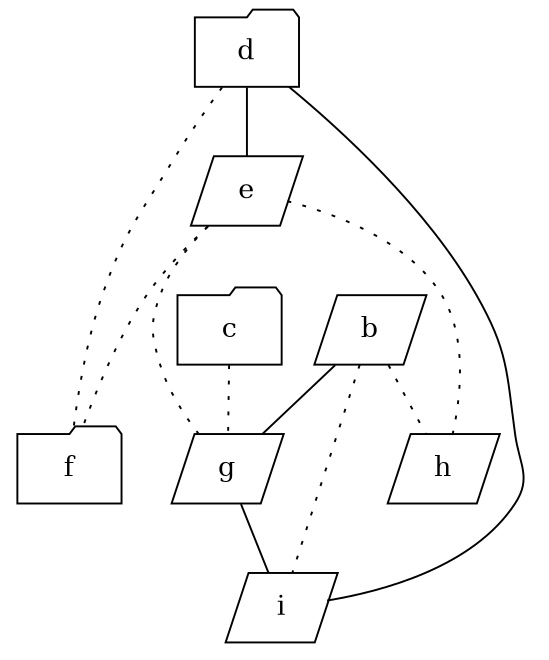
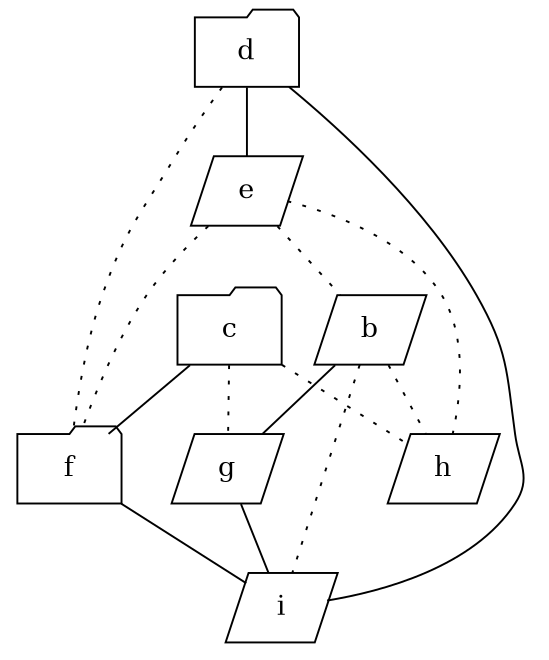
edge "e" -- "g": now "e" -- "b"
edge "c" -- "h": added
edge "c" -- "f": added
edge "f" -- "i": added
